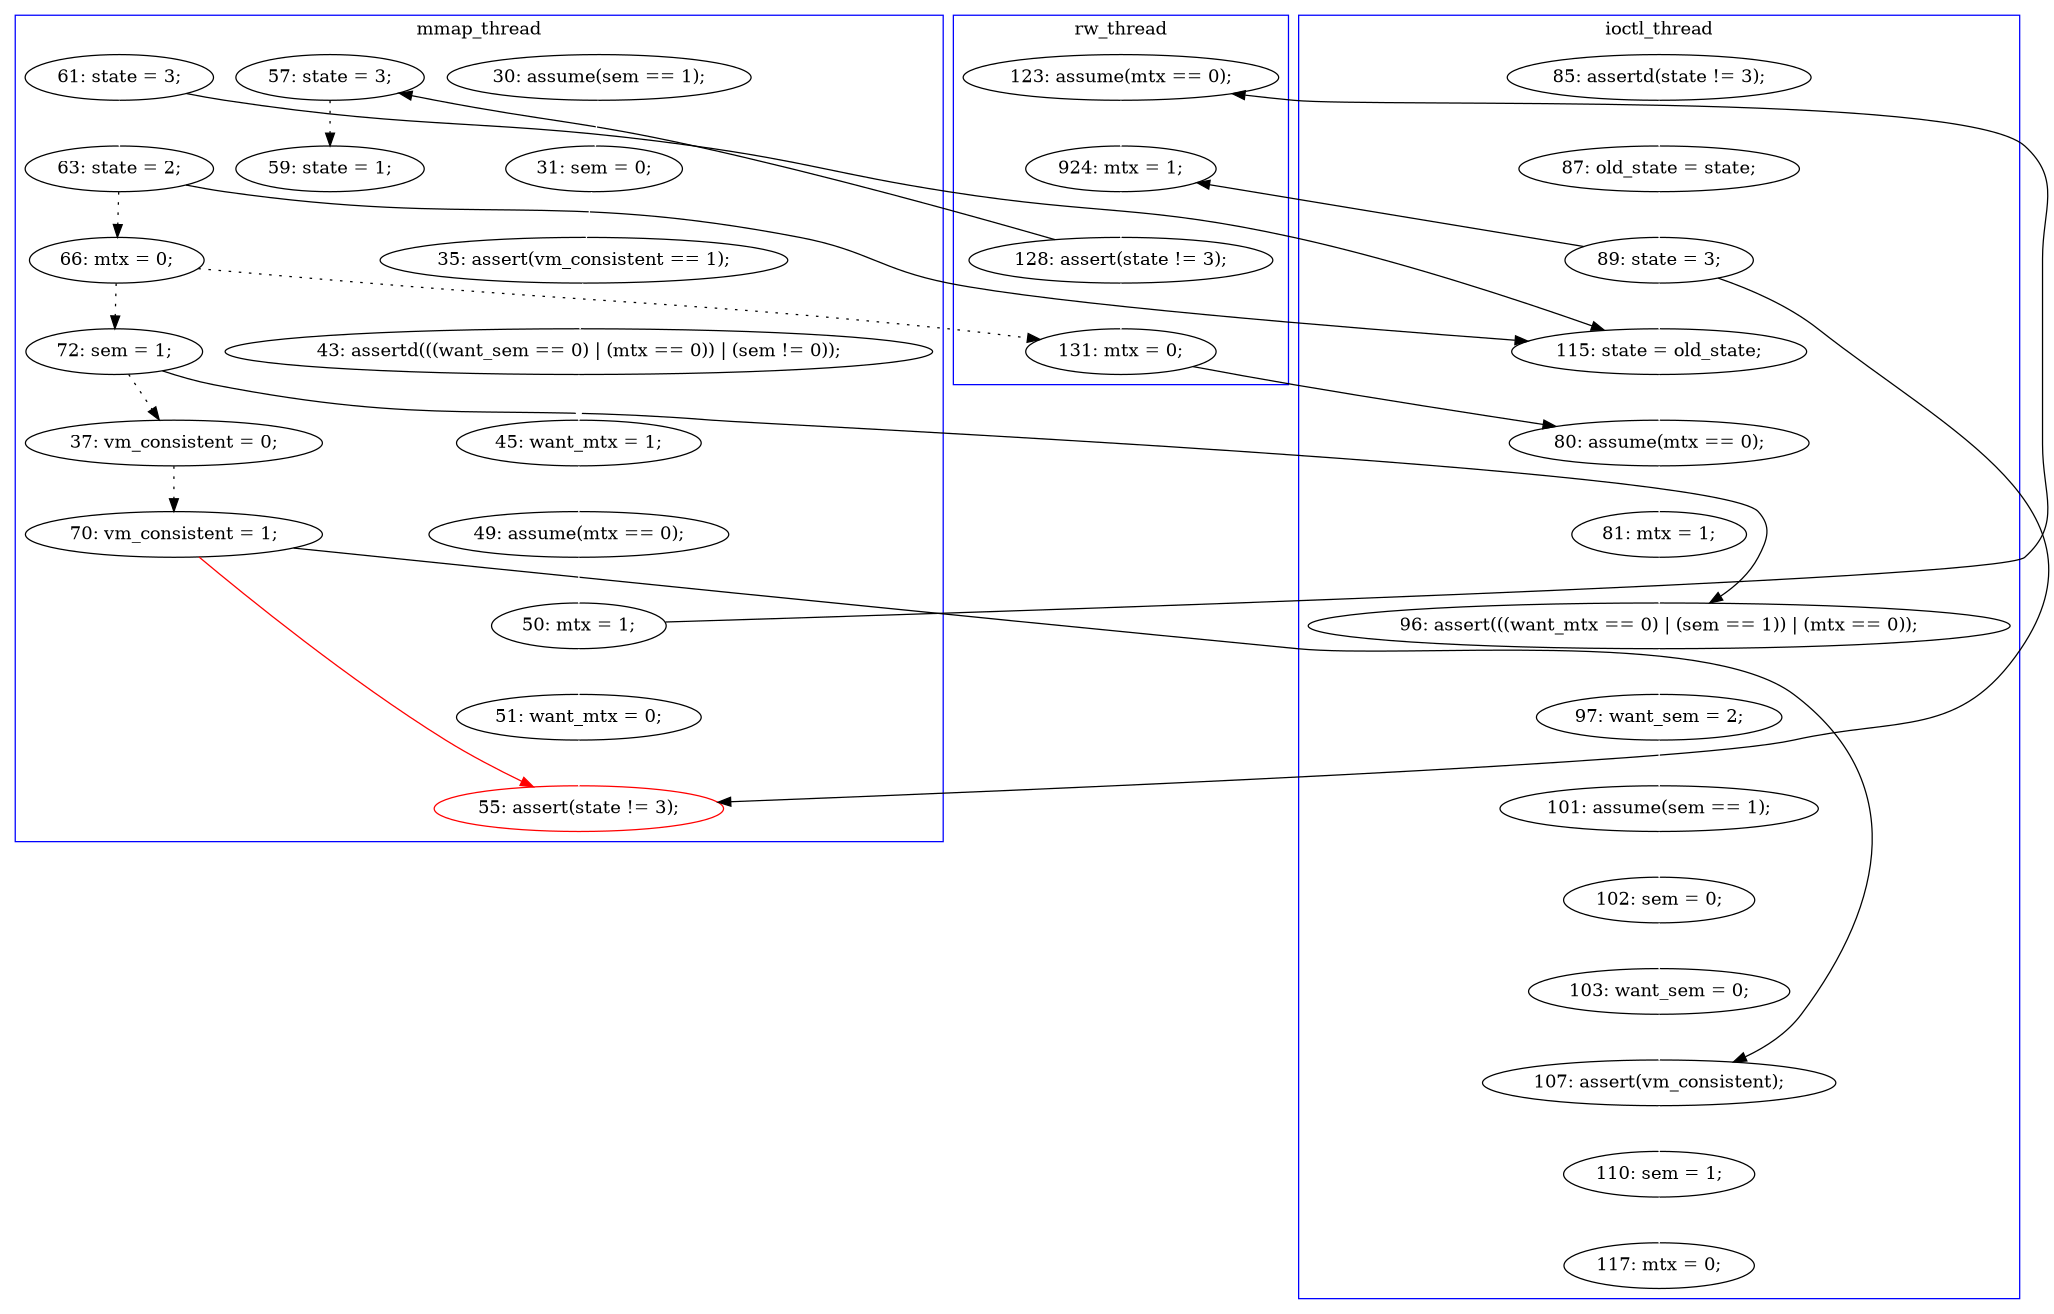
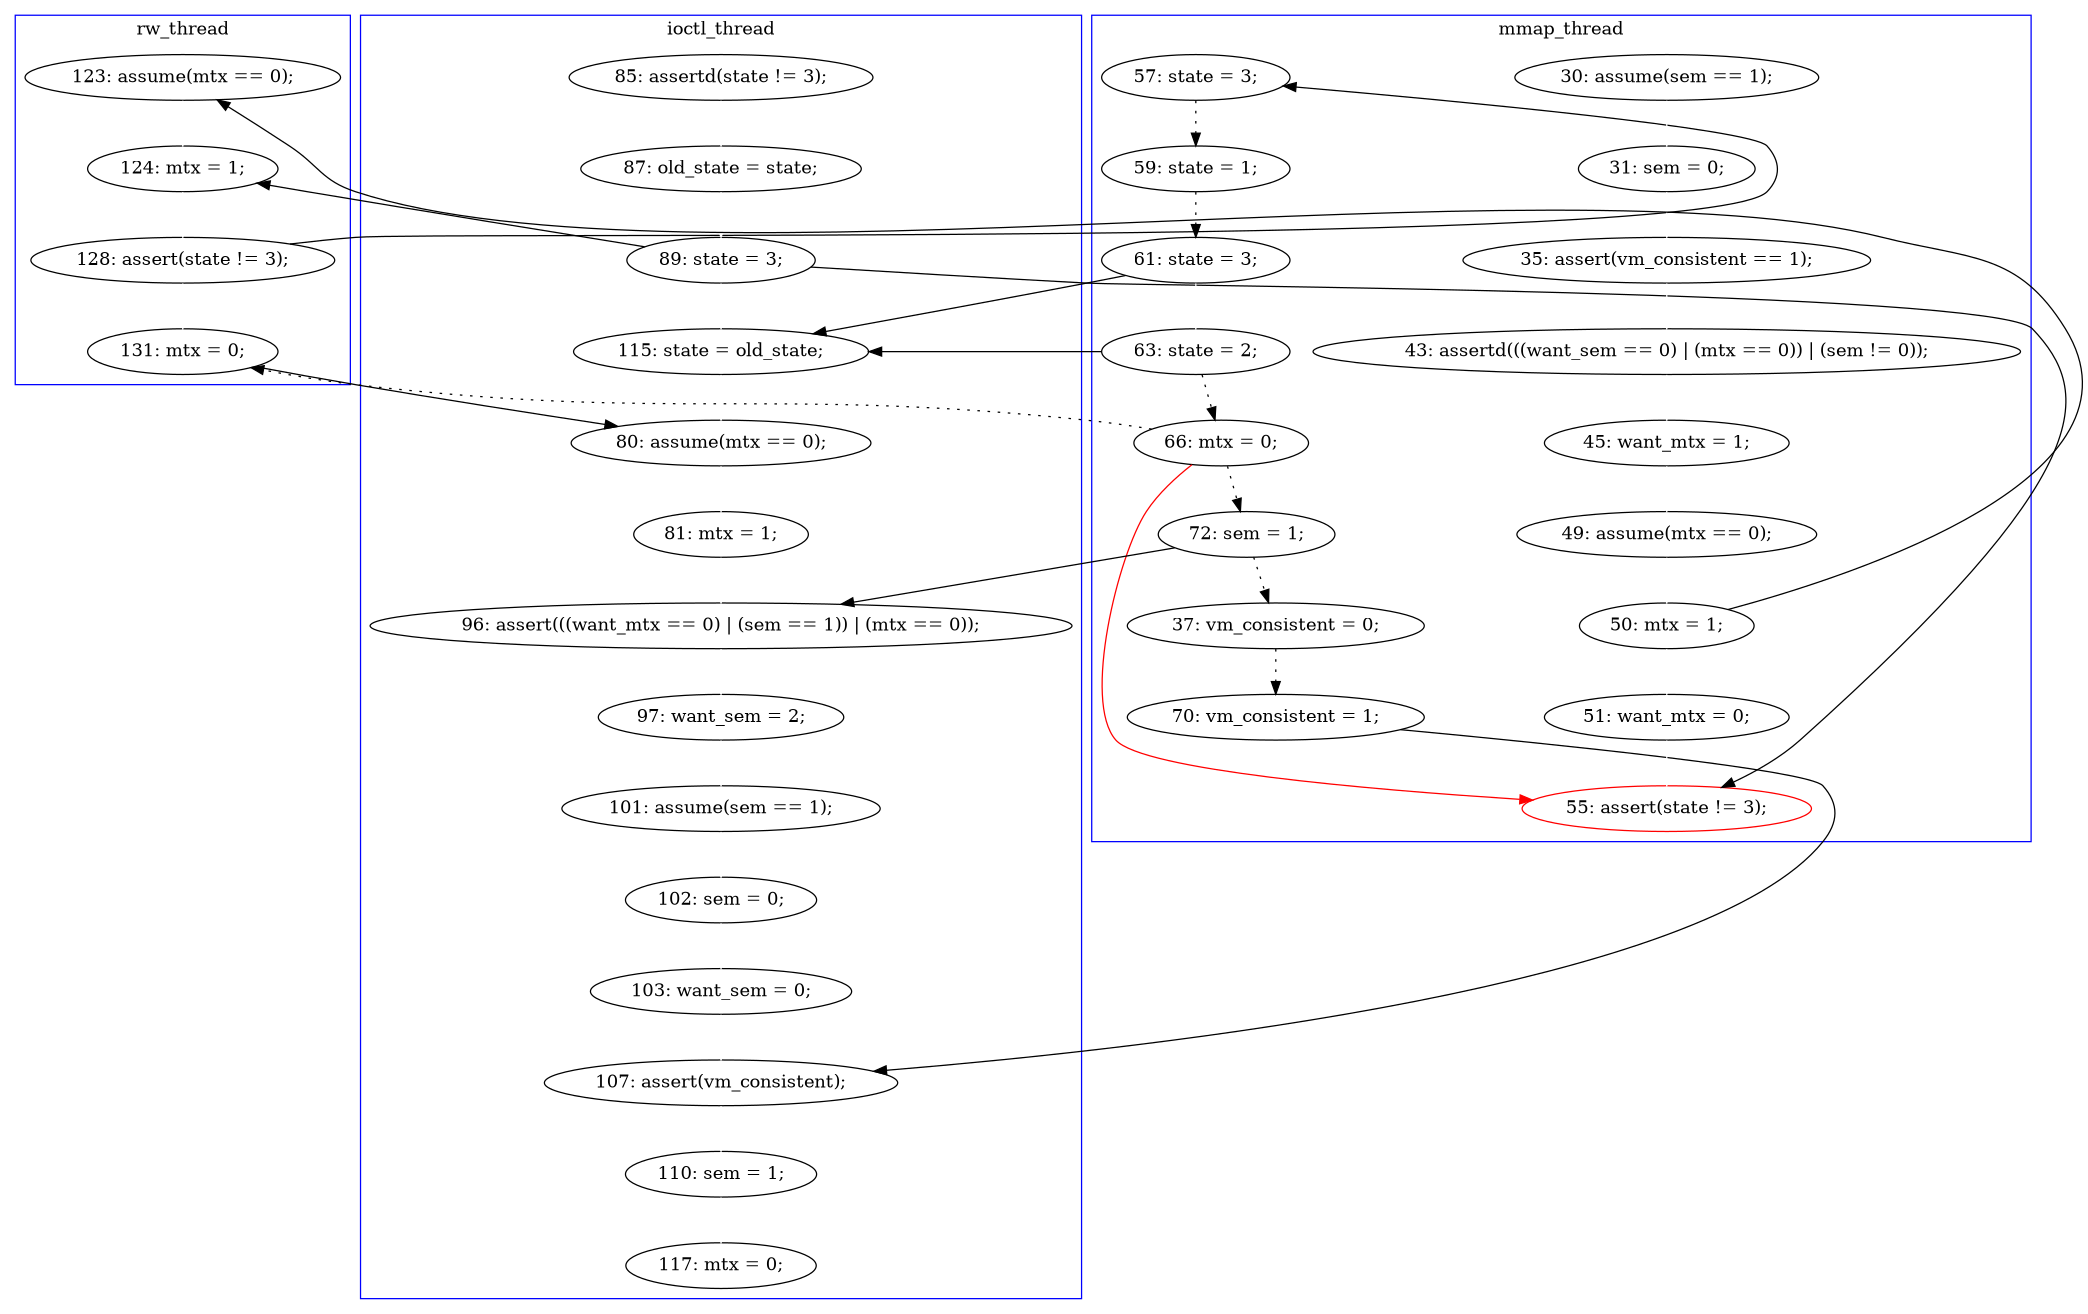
node "924: mtx = 1;": label "924: mtx = 1;" -> "124: mtx = 1;"
edge "59: state = 1;" -> "61: state = 3;": added
edge "70: vm_consistent = 1;" -> "55: assert(state != 3);": now "66: mtx = 0;" -> "55: assert(state != 3);"
